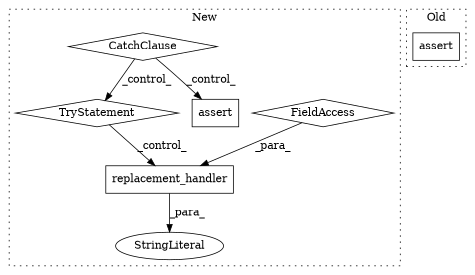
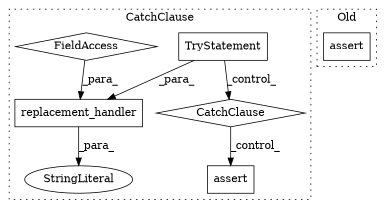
cluster "New": label "New" -> "CatchClause"
edge "CatchClause" -> "TryStatement": reversed
node "TryStatement": shape diamond -> box
edge "TryStatement" -> "replacement_handler": label "_control_" -> "_para_"
